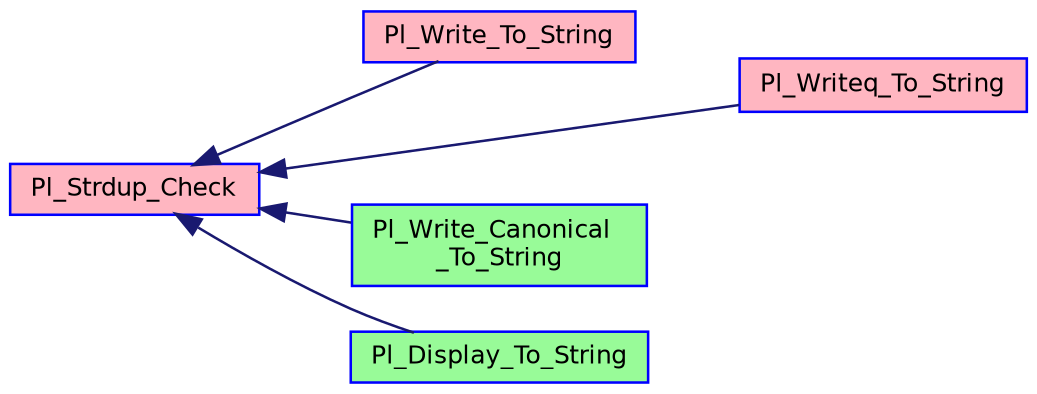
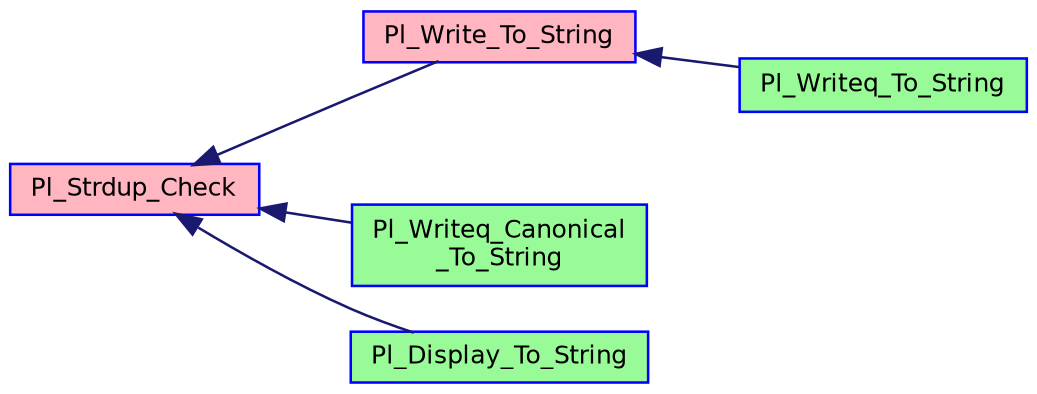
node "Pl_Writeq_To_String": fillcolor lightpink -> palegreen
edge "Pl_Writeq_To_String" -> "Pl_Strdup_Check": now "Pl_Writeq_To_String" -> "Pl_Write_To_String"
node "Pl_Write_Canonical _To_String": label "Pl_Write_Canonical _To_String" -> "Pl_Writeq_Canonical _To_String"
